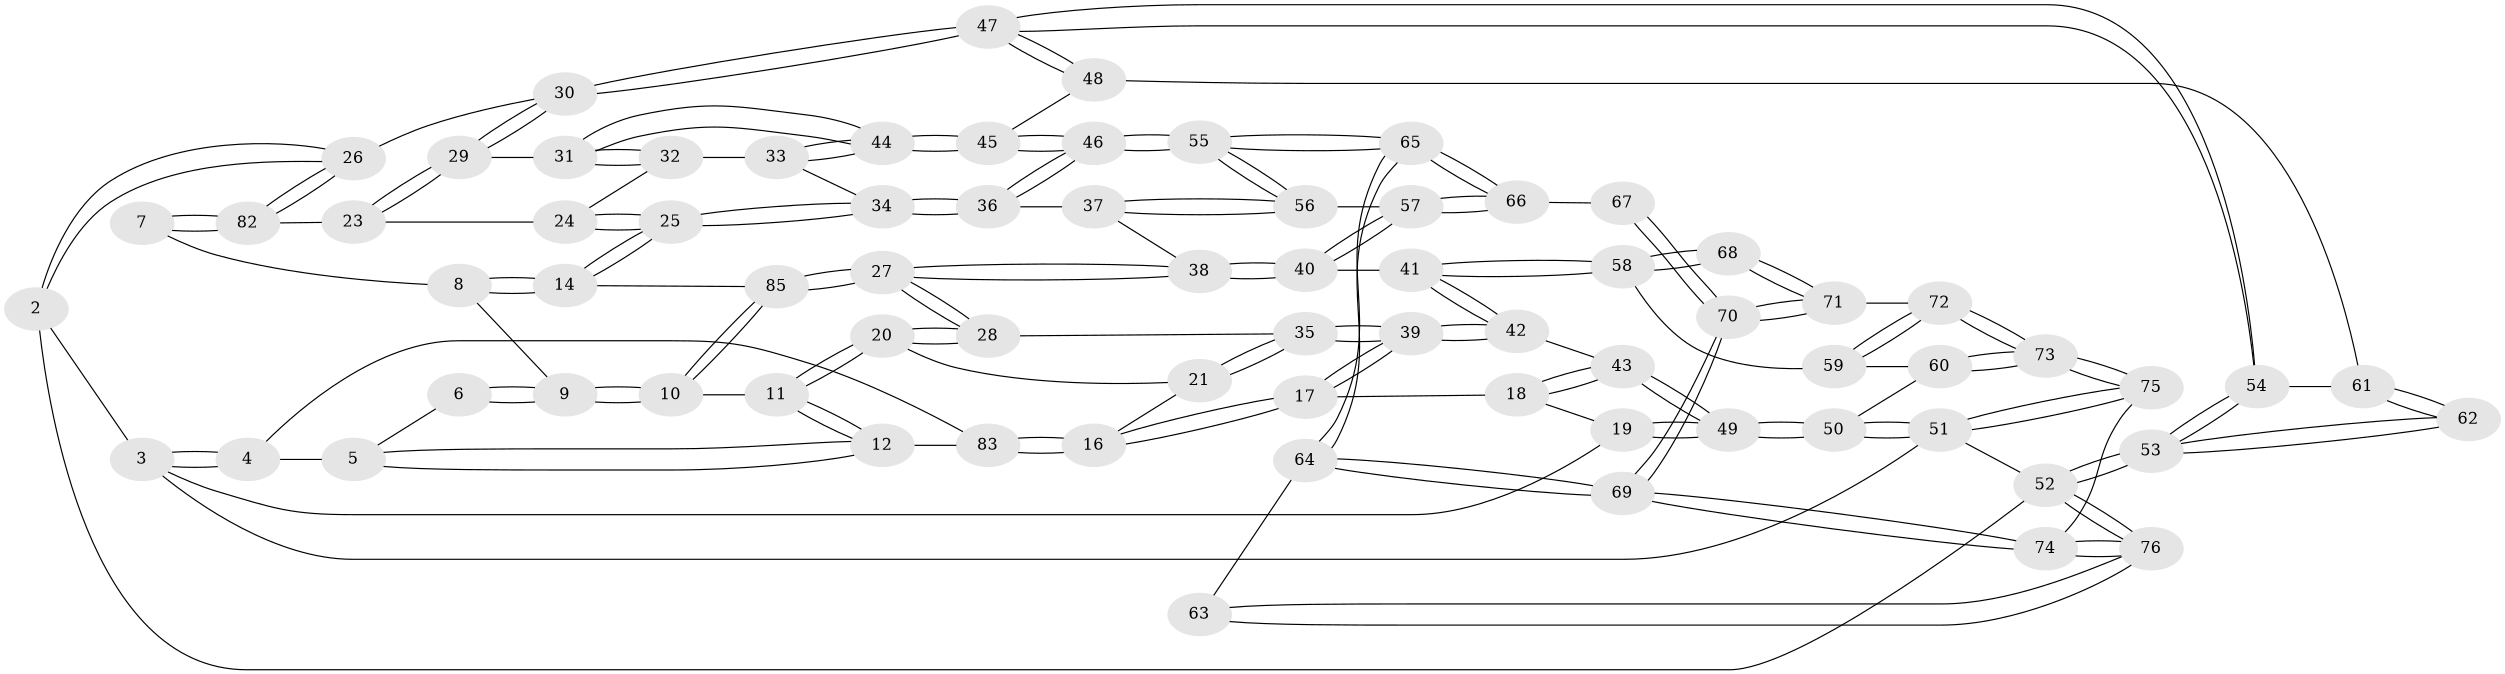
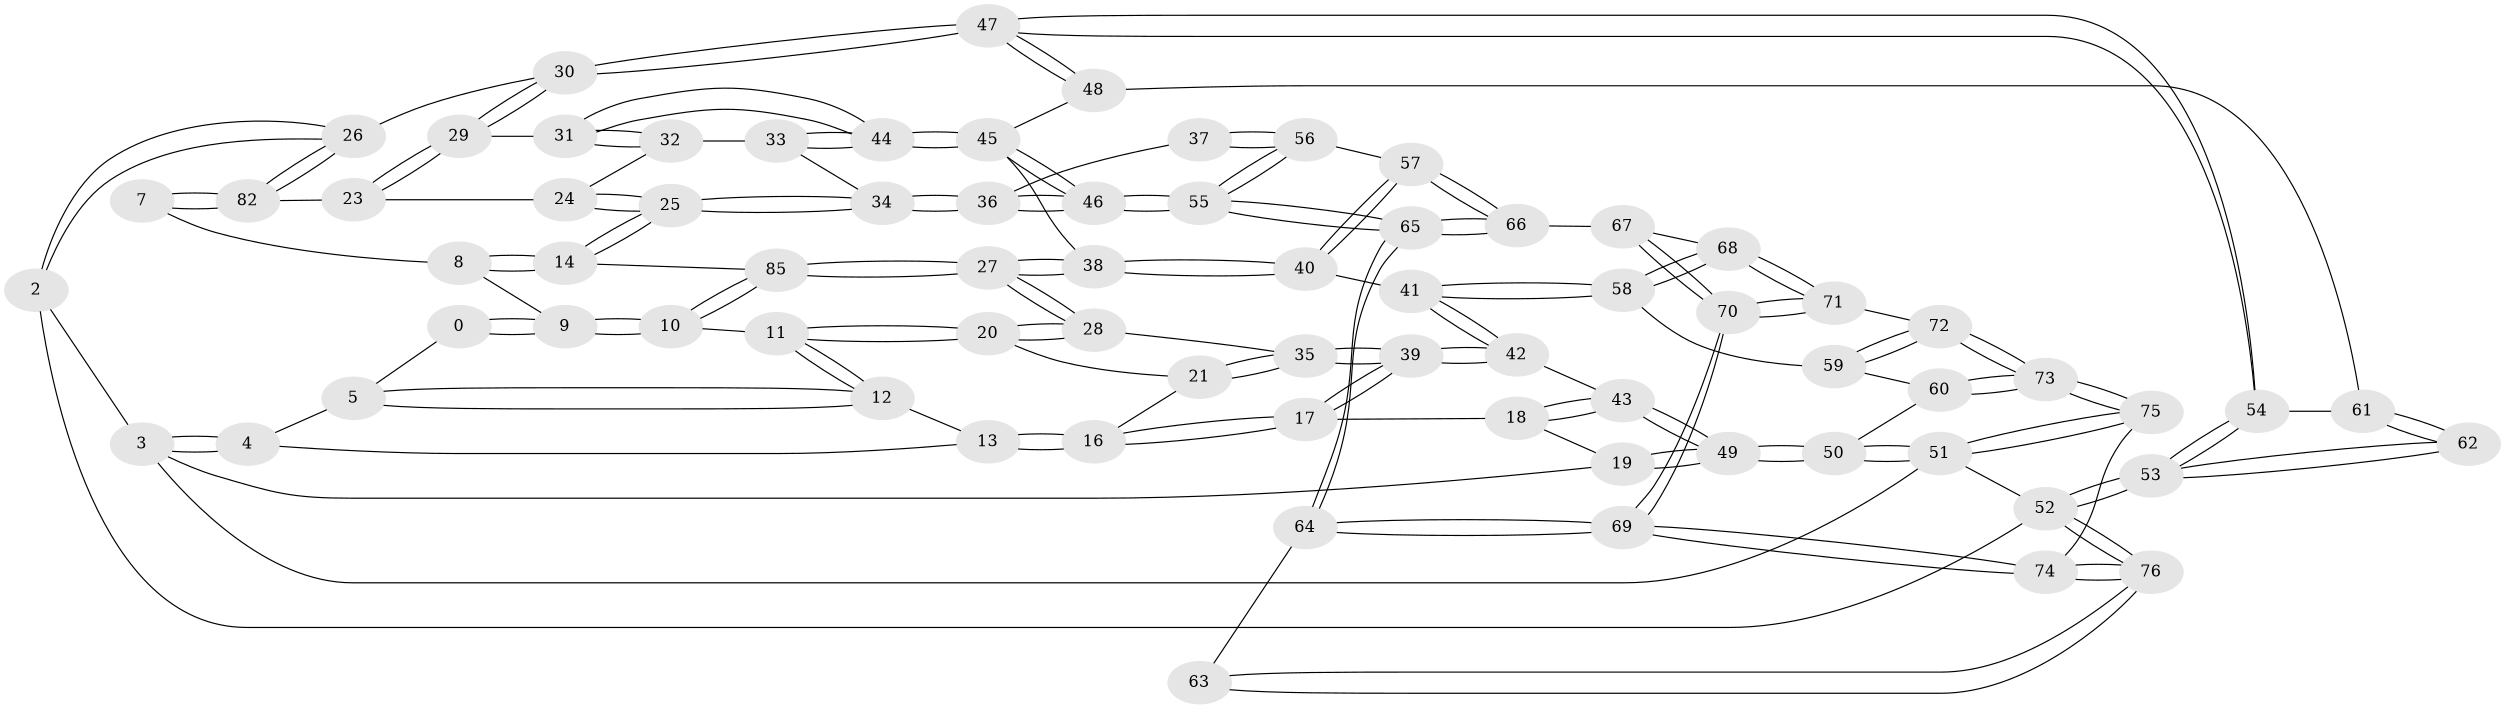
edge "67" -- "68": added
edge "37" -- "38": now "45" -- "38"
node "6": label "6" -> "0"
node "83": label "83" -> "13"
